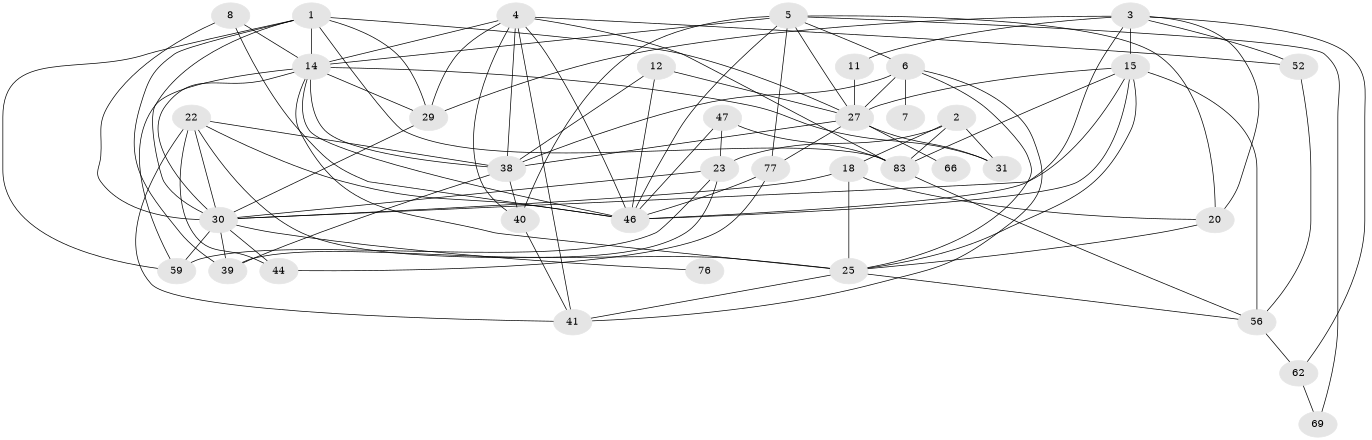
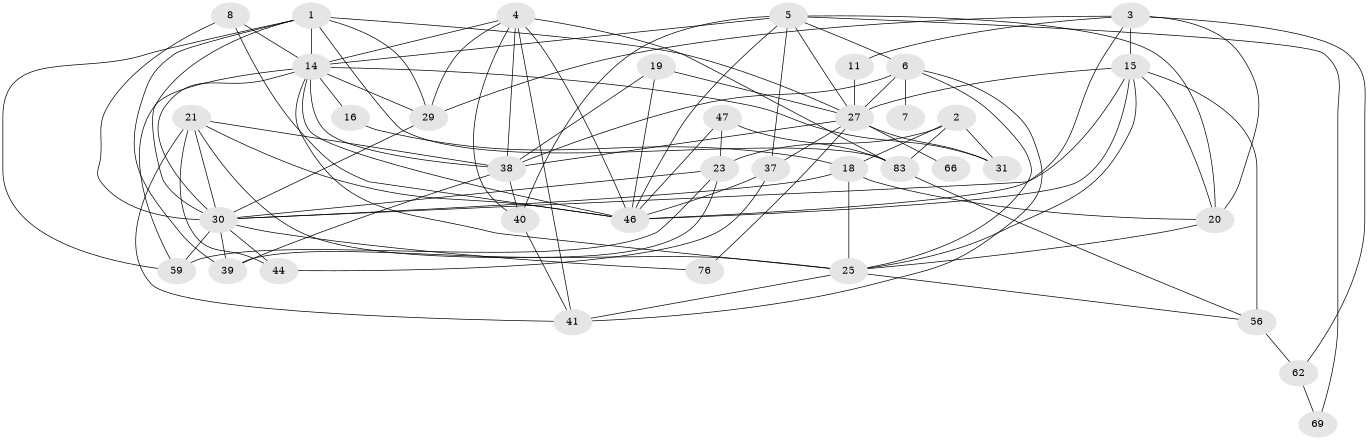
node "12": label "12" -> "19"
node "52": removed
node "22": label "22" -> "21"
node "16": added
edge "15" -- "83": now "15" -- "20"
node "77": label "77" -> "37"
edge "27" -- "76": added
